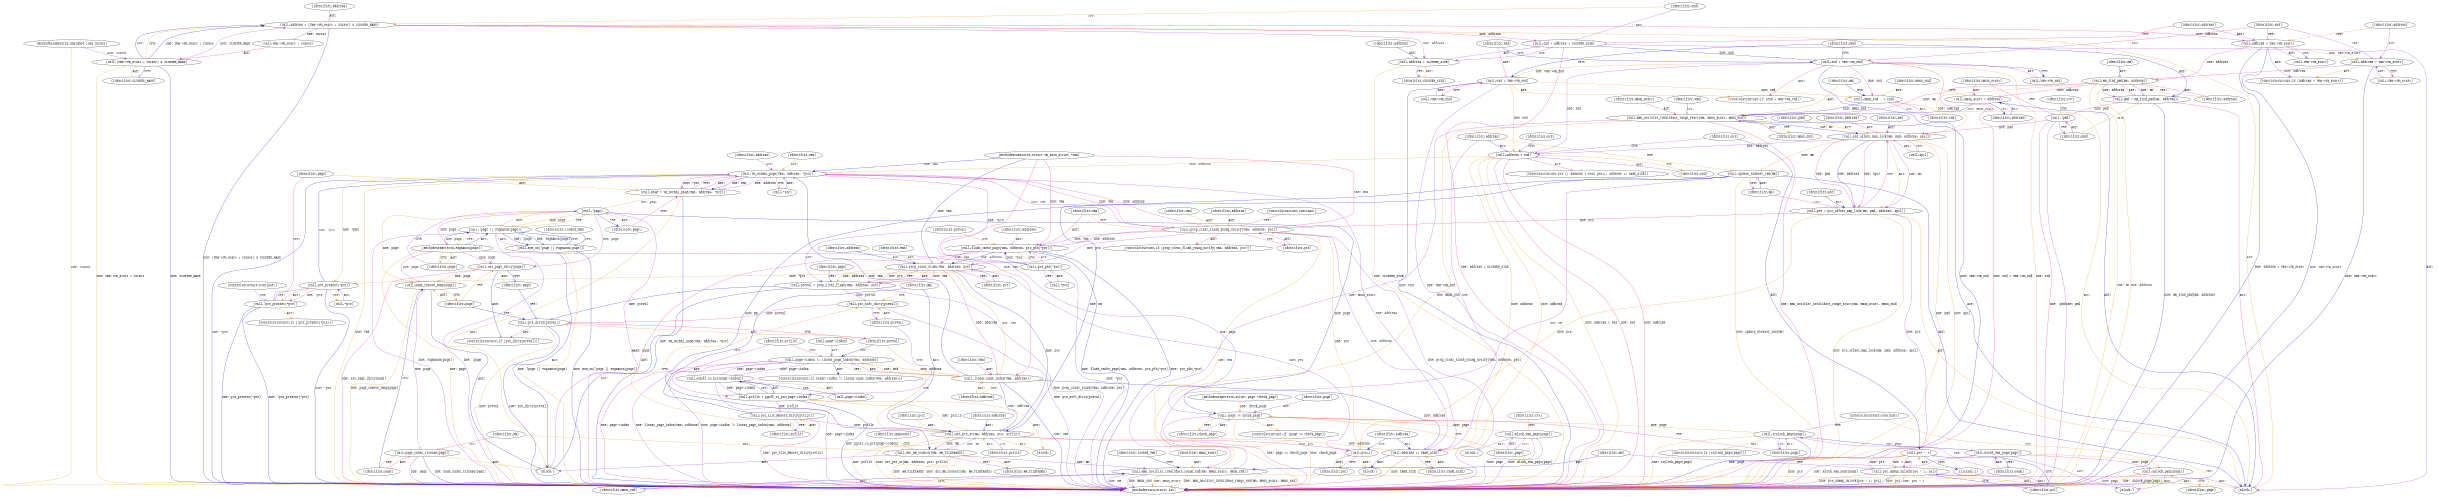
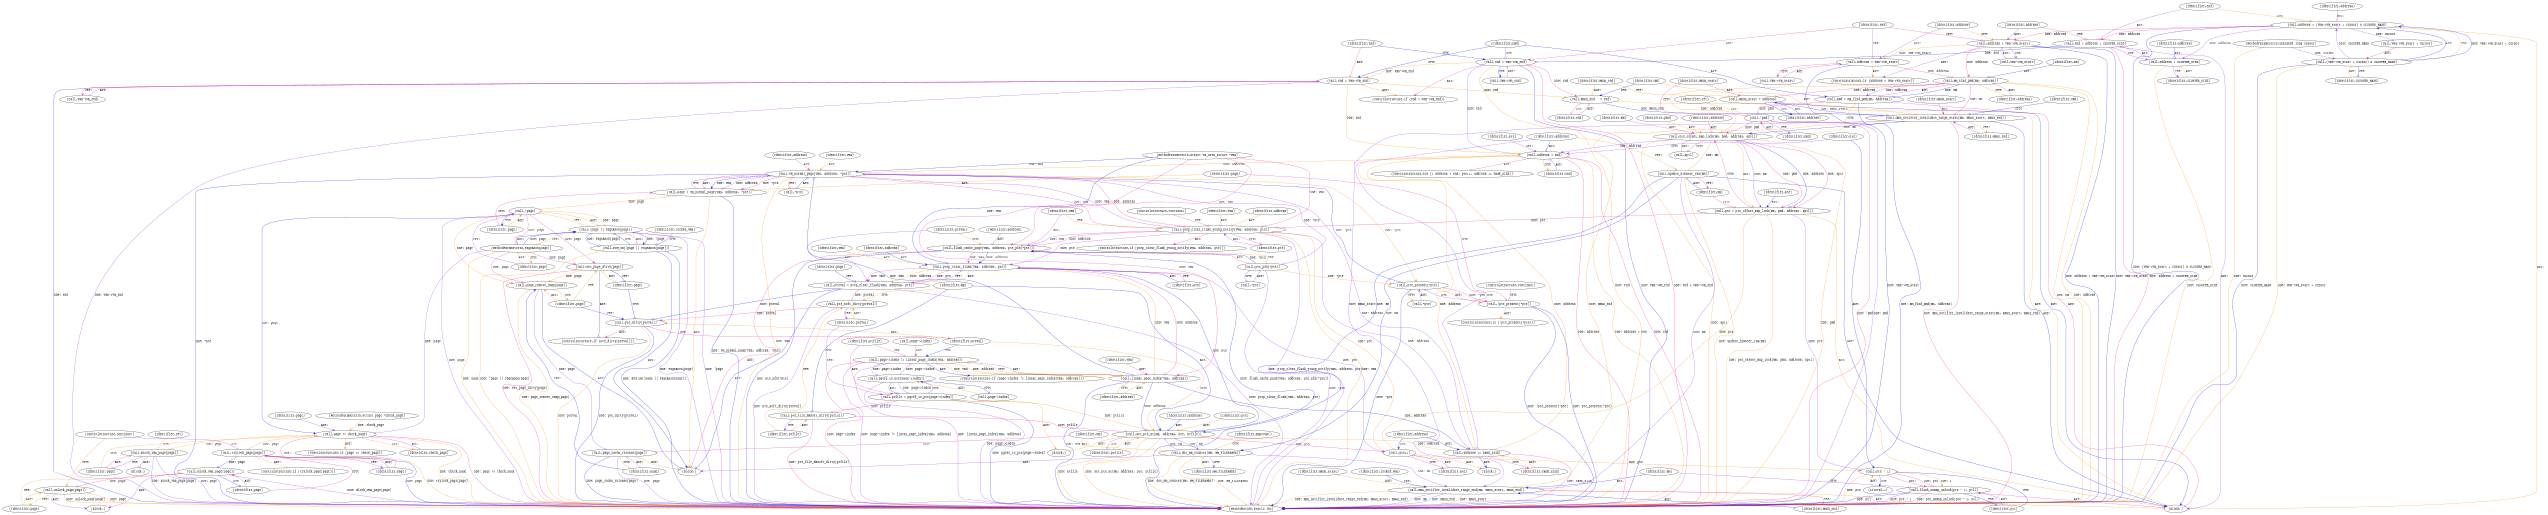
edge "(Call,vm_normal_page(vma, address, *pte))" -> "(Call,pte_present(*pte))": label "DDG: *pmd" -> "DDG: *pte"
edge "(Call,!page)" -> "(MethodReturn,static int)": label "MASK: page" -> "DDG: page"
edge "(Call,pte++)" -> "(Call,pte - 1)": added, label "DDG: pte"
node "(Call,pte_unmap_unlock(pte - 1, ptl))": label "(Call,pte_unmap_unlock(pte - 1, ptl))" -> "(Call,flush_unmap_unlock(pte - 1, ptl))"
